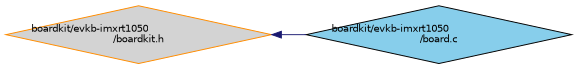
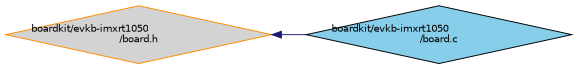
node "boardkit/evkb-imxrt1050 /boardkit.h": label "boardkit/evkb-imxrt1050 /boardkit.h" -> "boardkit/evkb-imxrt1050 /board.h"
